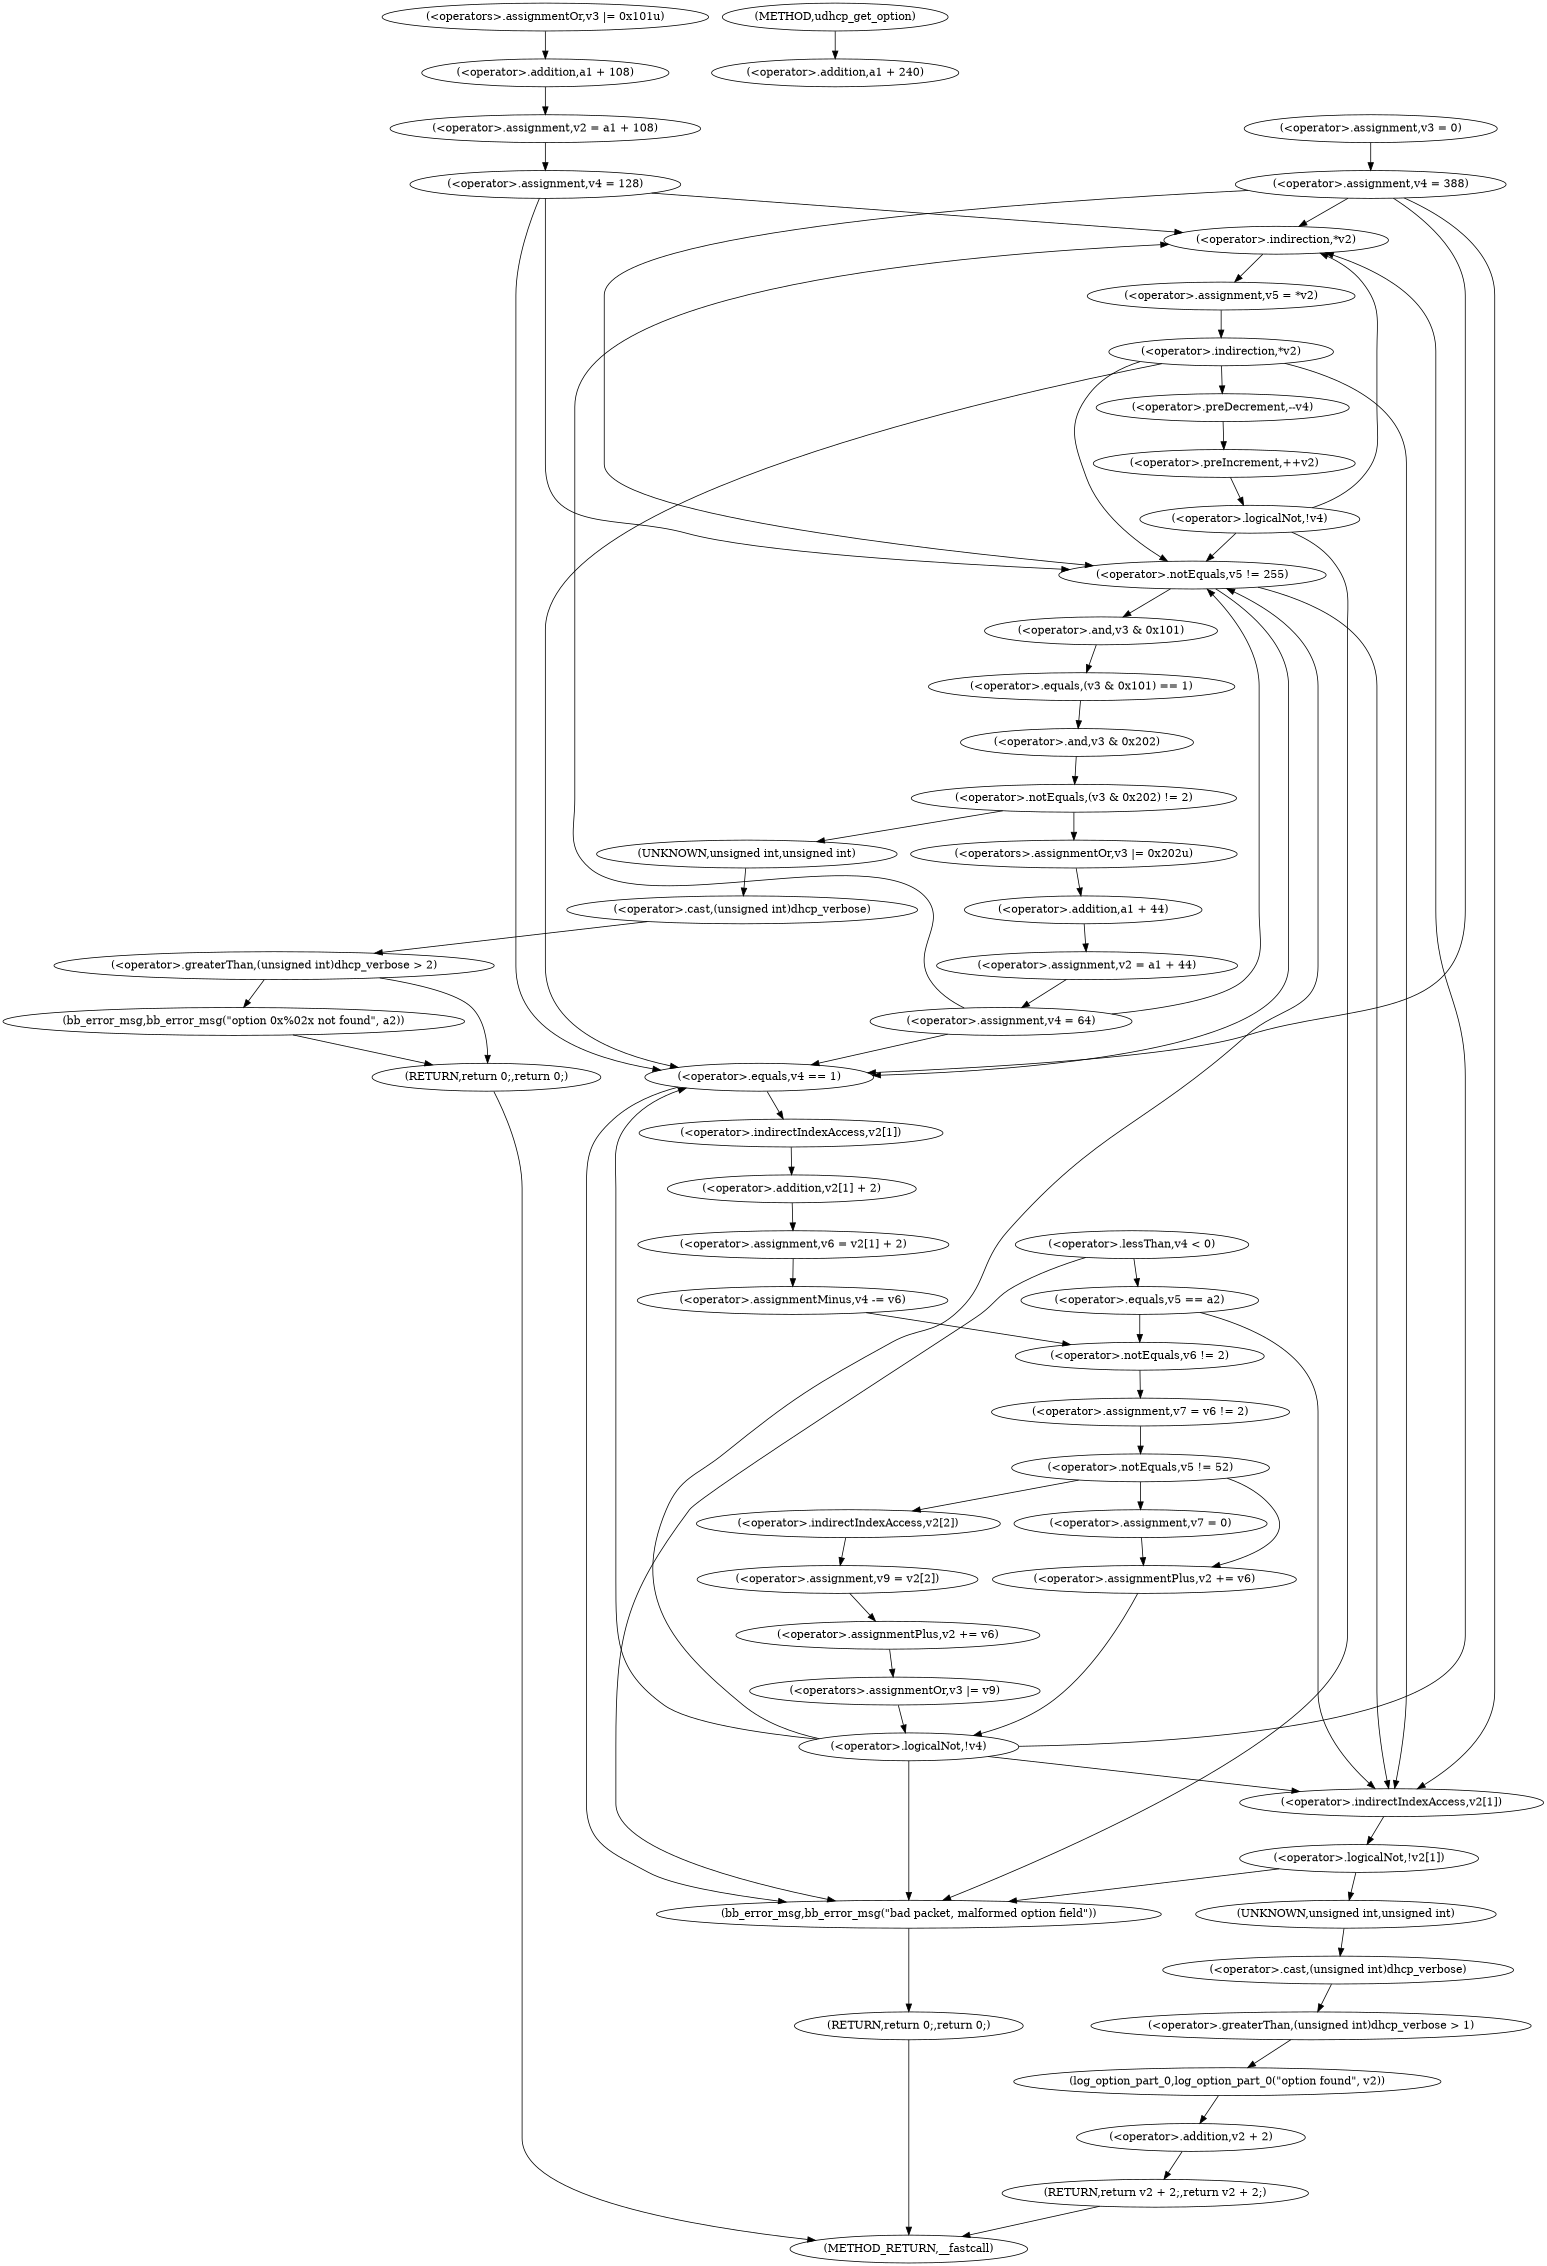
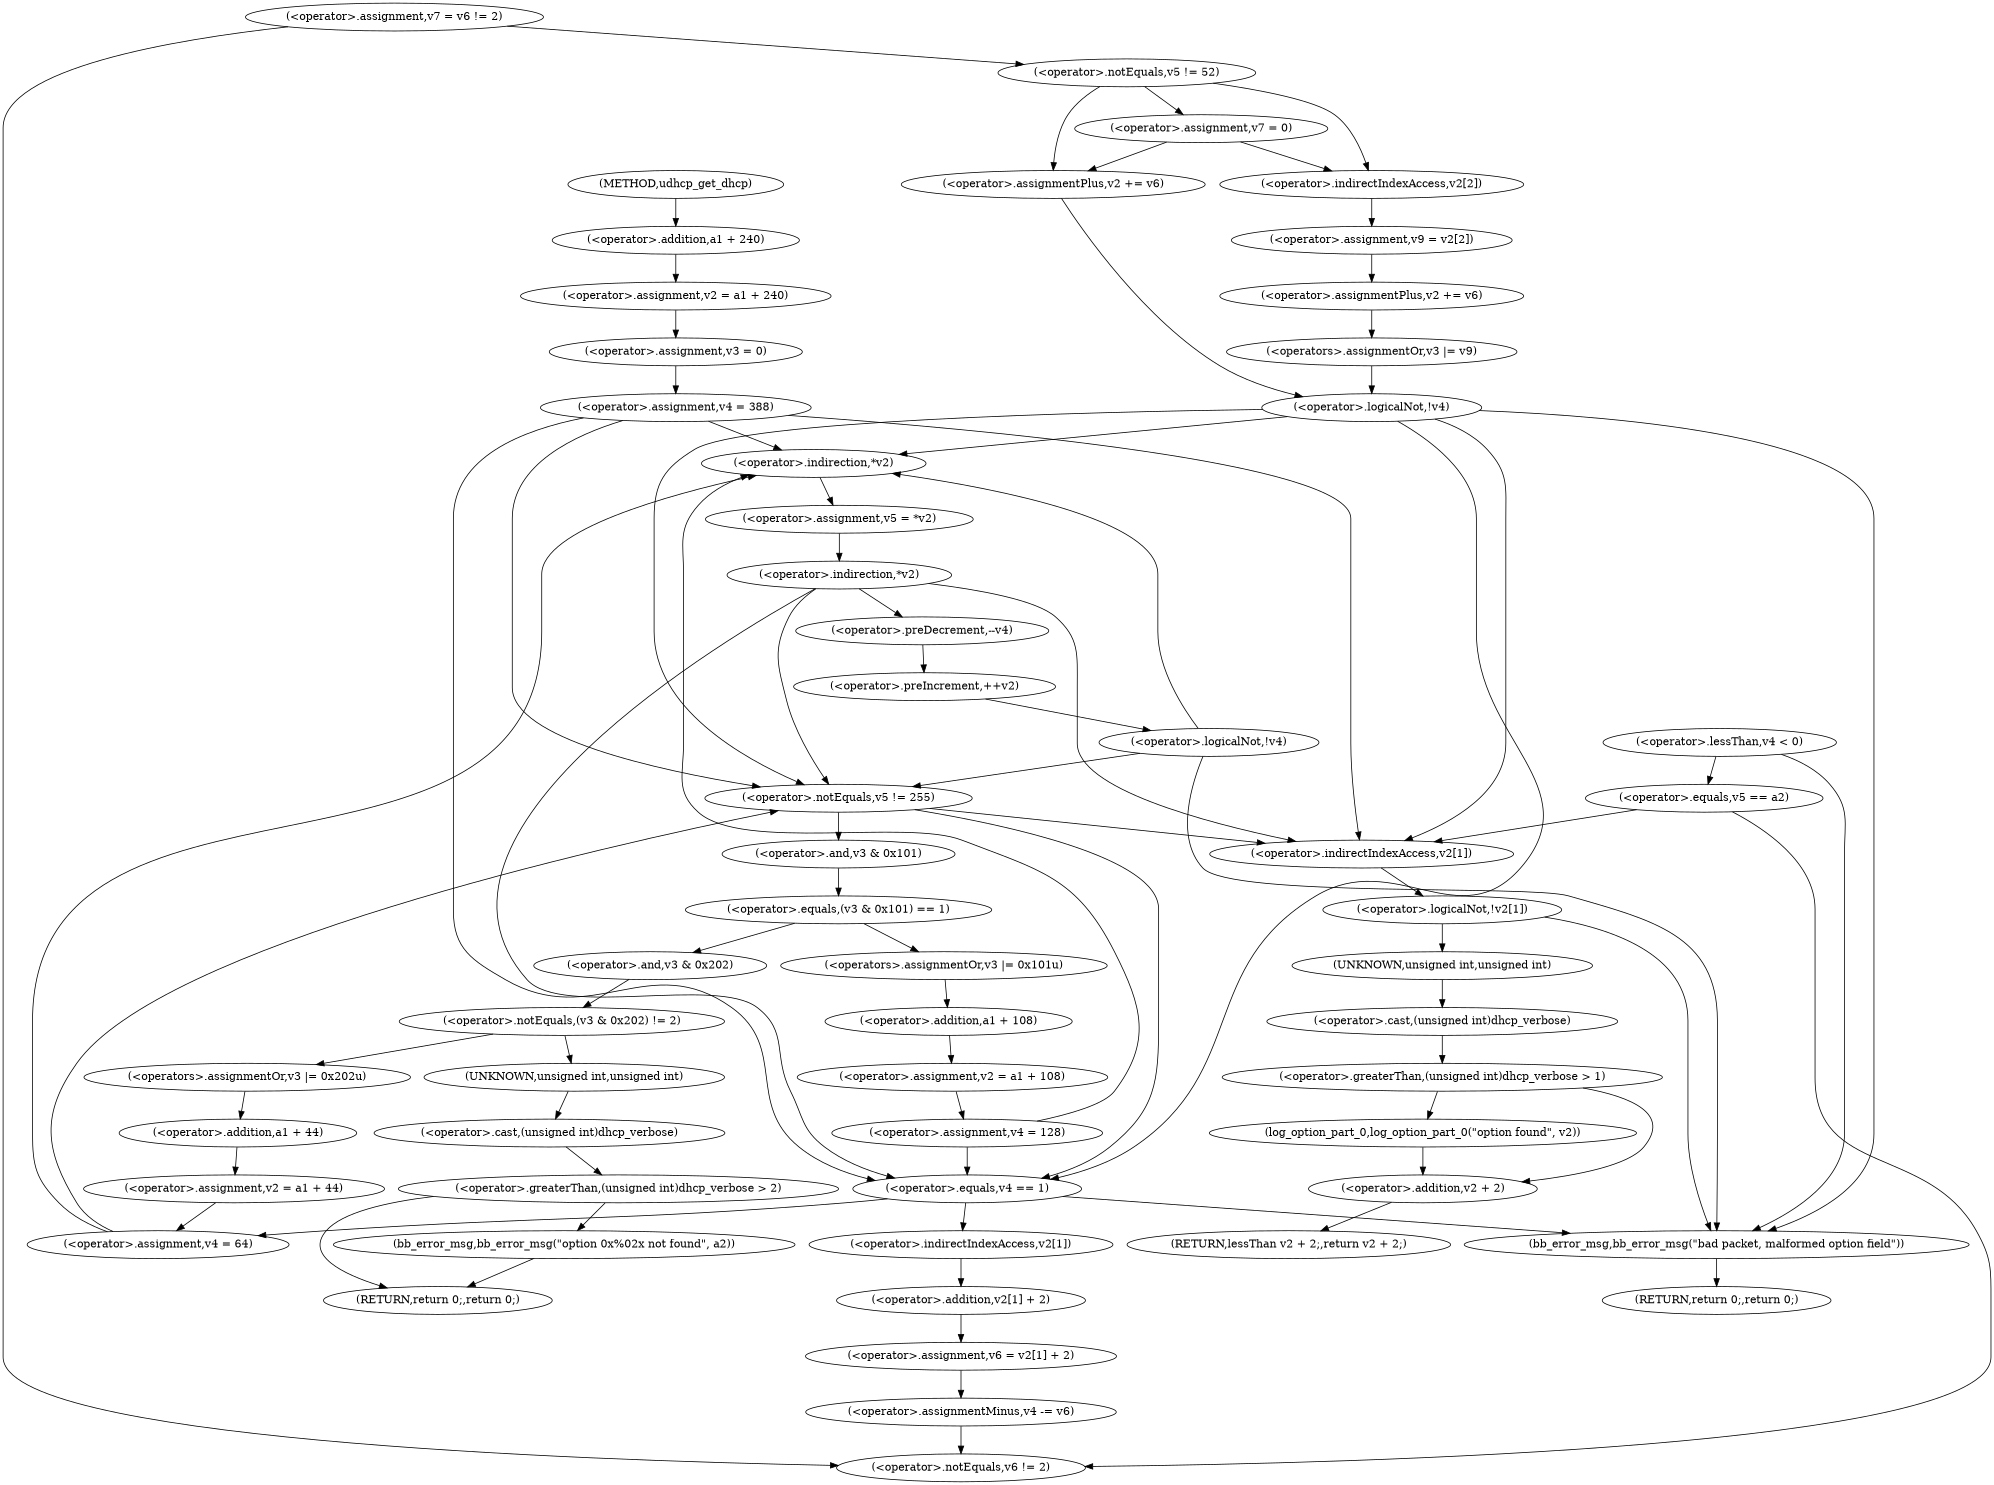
node "(METHOD,udhcp_get_option)": label "(METHOD,udhcp_get_option)" -> "(METHOD,udhcp_get_dhcp)"
edge "(<operator>.assignment,v7 = 0)" -> "(<operator>.indirectIndexAccess,v2[2])": added
node "(<operator>.assignment,v2 = a1 + 240)": added
edge "(<operator>.assignment,v4 = 128)" -> "(<operator>.notEquals,v5 != 255)": removed
edge "(<operator>.equals,(v3 & 0x101) == 1)" -> "(<operators>.assignmentOr,v3 |= 0x101u)": added
edge "(<operator>.assignment,v4 = 64)" -> "(<operator>.equals,v4 == 1)": reversed
edge "(<operator>.greaterThan,(unsigned int)dhcp_verbose > 1)" -> "(<operator>.addition,v2 + 2)": added
edge "(<operator>.notEquals,v6 != 2)" -> "(<operator>.assignment,v7 = v6 != 2)": reversed
node "(RETURN,return v2 + 2;,return v2 + 2;)": label "(RETURN,return v2 + 2;,return v2 + 2;)" -> "(RETURN,lessThan v2 + 2;,return v2 + 2;)"
node "(METHOD_RETURN,__fastcall)": removed
